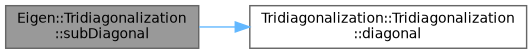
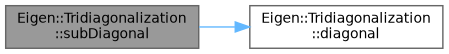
node "Tridiagonalization::Tridiagonalization ::diagonal": label "Tridiagonalization::Tridiagonalization ::diagonal" -> "Eigen::Tridiagonalization ::diagonal"
